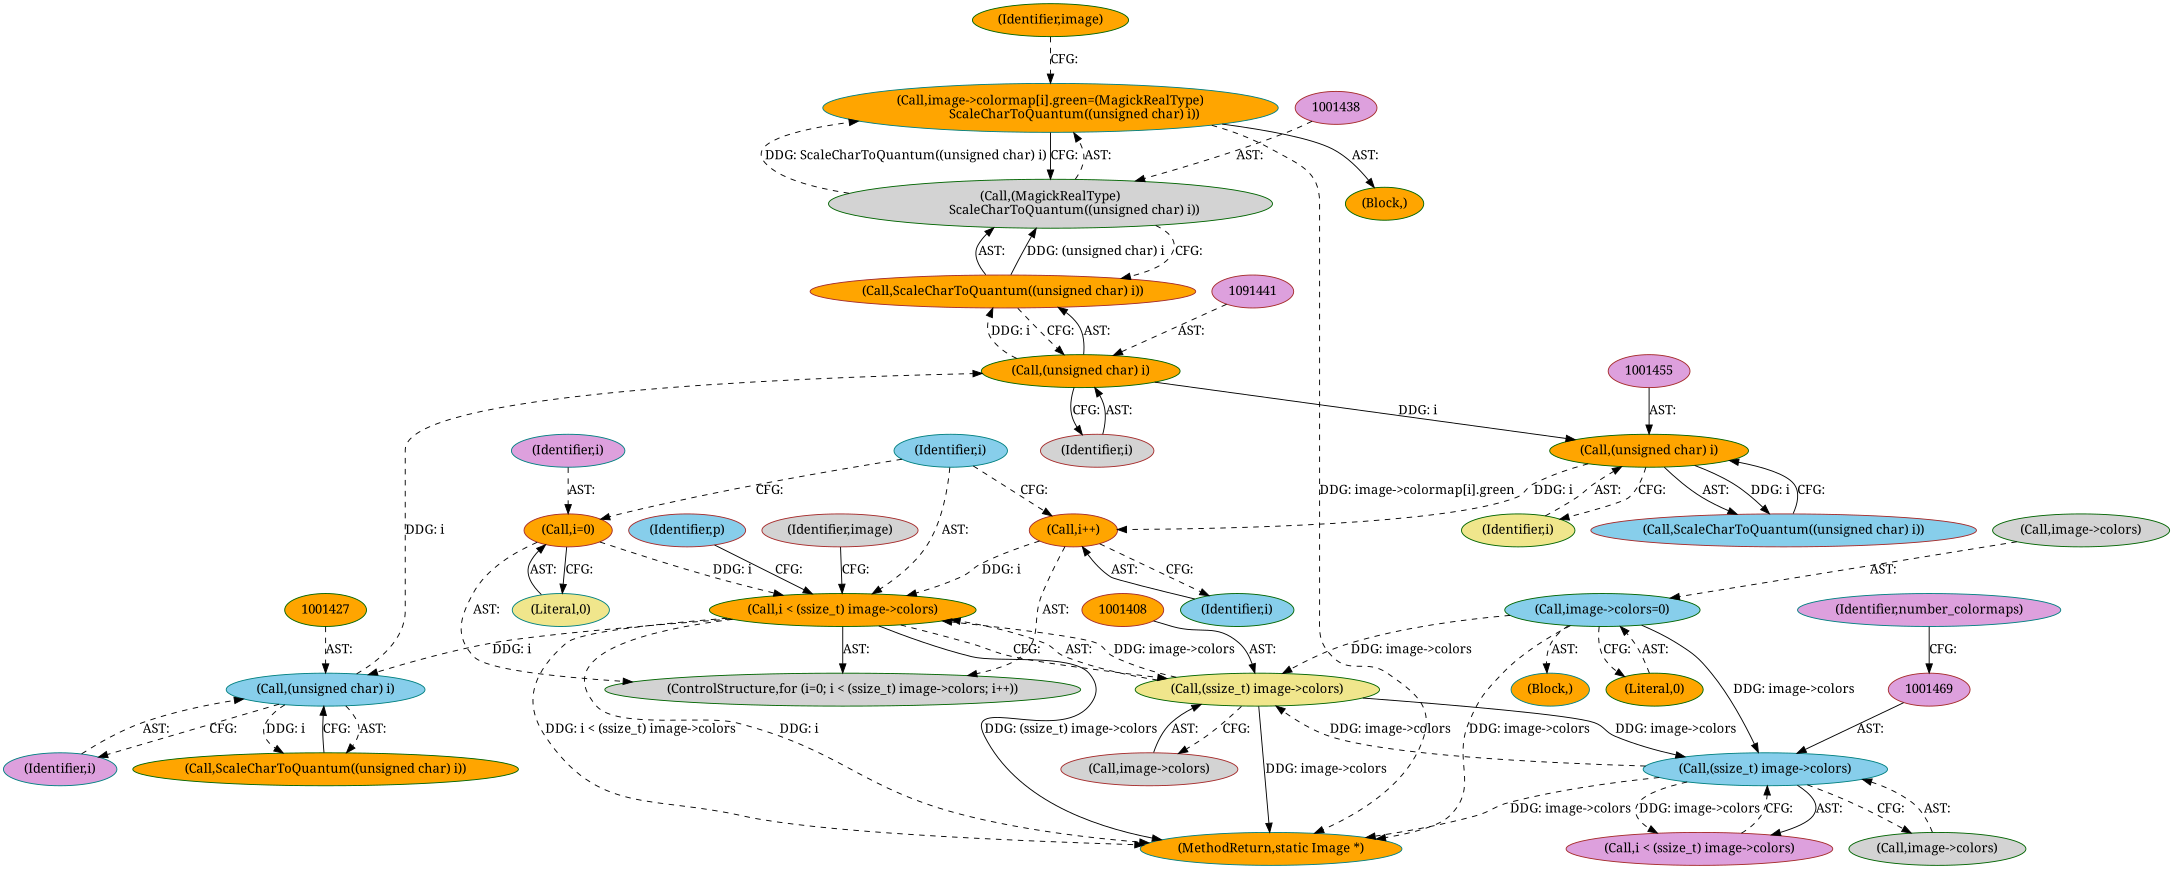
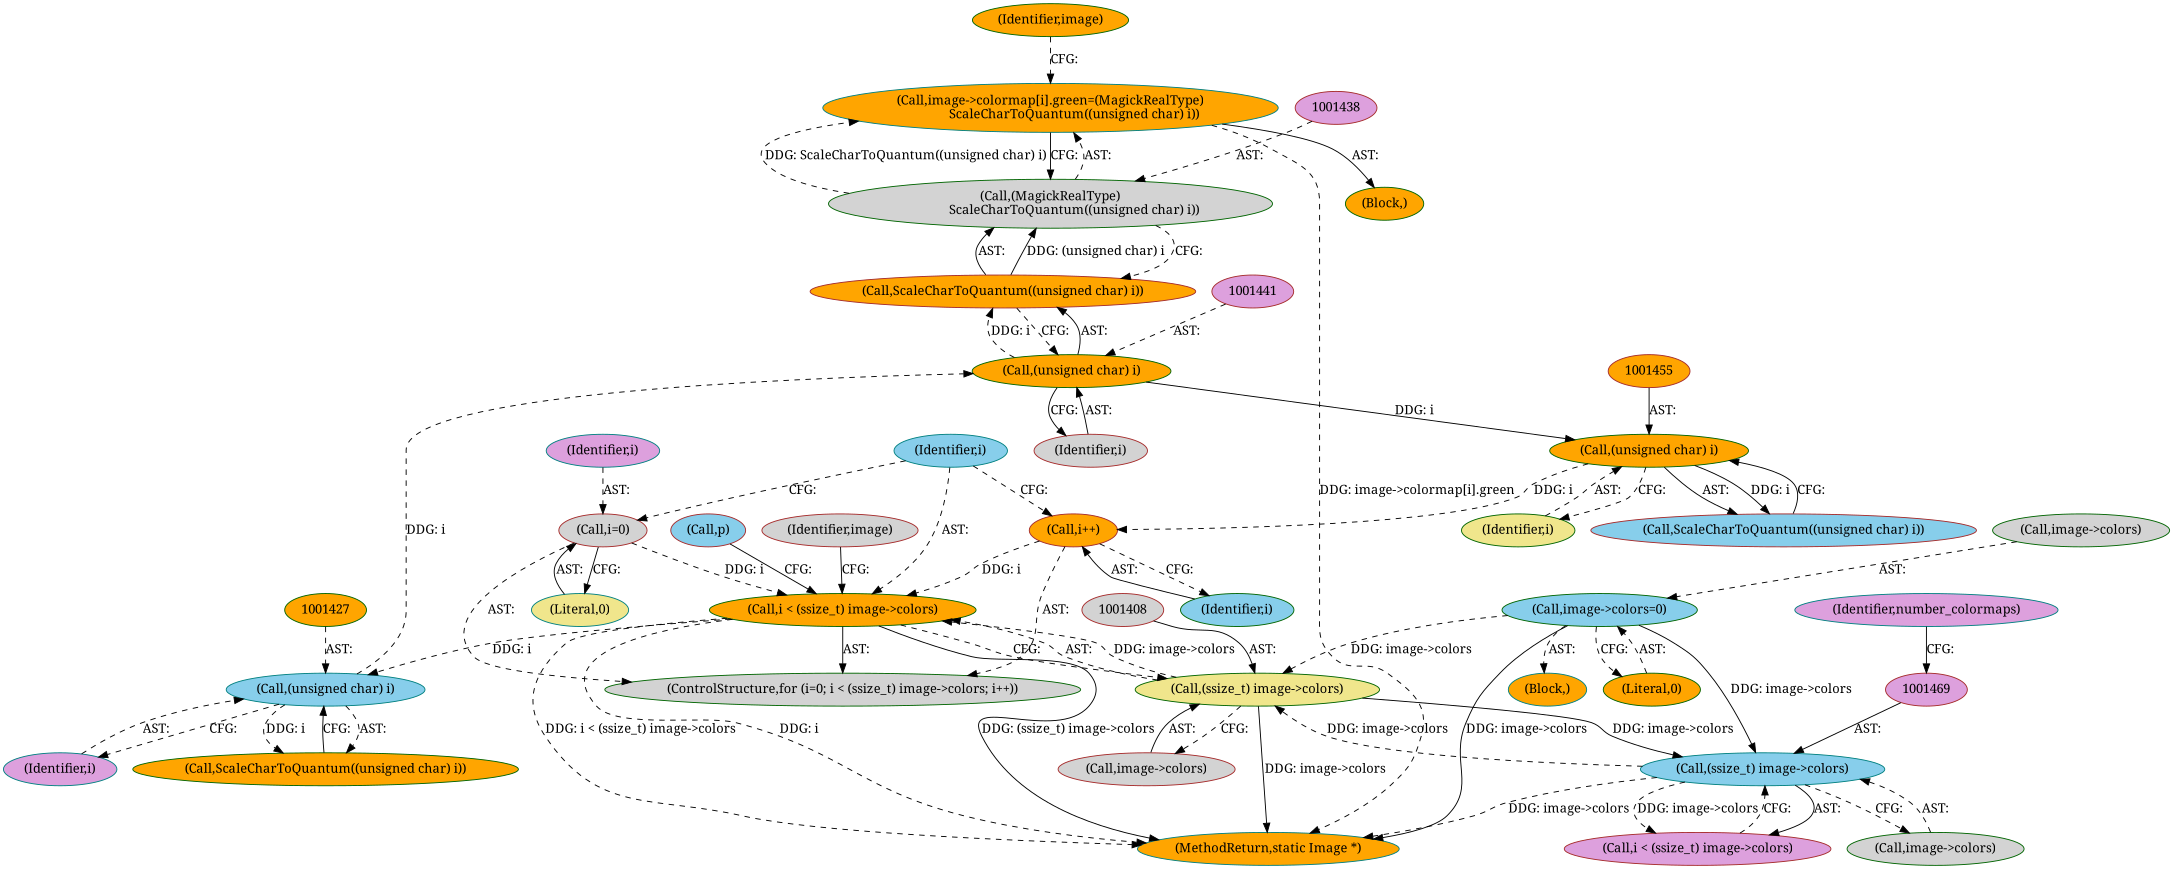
node "1091441": label "1091441" -> "1001441"
node "1001455": fillcolor plum -> orange
node "(Call,i=0)": fillcolor orange -> lightgrey
node "(Identifier,p)": label "(Identifier,p)" -> "(Call,p)"
node "1001408": fillcolor orange -> lightgrey
edge "(Call,image->colors=0)" -> "(MethodReturn,static Image *)": style dashed -> solid
